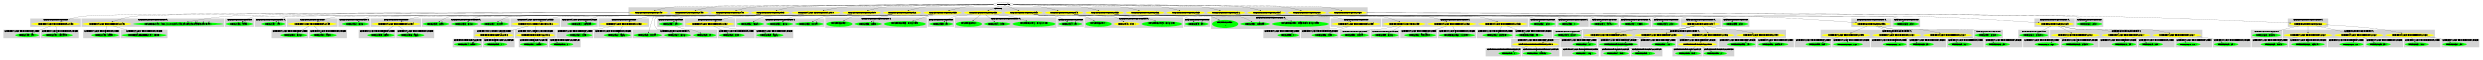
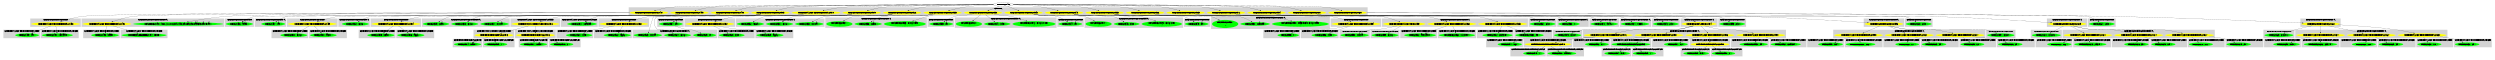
node "NT_EXPR_PLUS_FUNCTION_20495": label "NT_EXPR_PLUS_FUNCTION_20495" -> "NT_EXPR_CALL_FUNCTION_20495"
node "NT_ID_20546< sizes >": fillcolor yellow -> green
node "NT_EXPR_CALL_FUNCTION_20574": label "NT_EXPR_CALL_FUNCTION_20574" -> "NT_EXPR_CALL_STRING_20574"
edge "NT_ID_20582< n.1 >" -> "NT_ID_20577< ncp >": now "NT_EXPR_ASSIGNMENT_OPETATORS_20576" -> "NT_ID_20577< ncp >"
